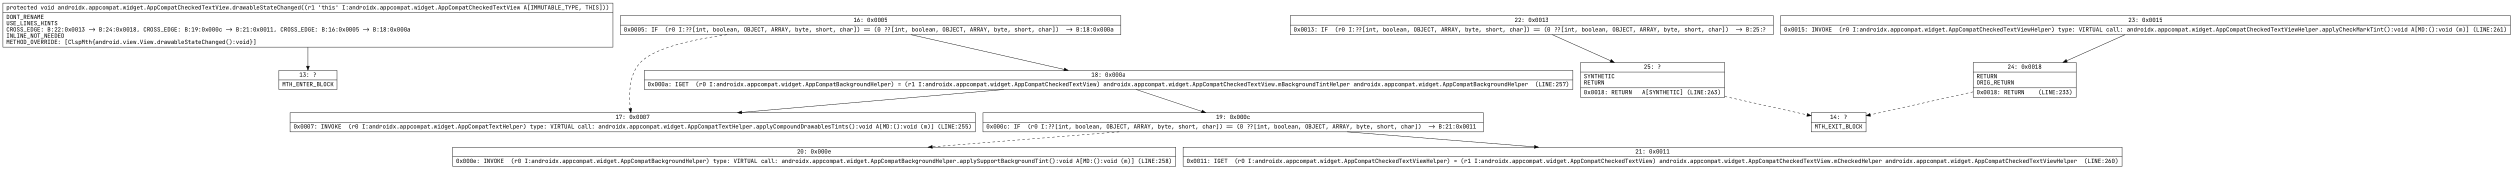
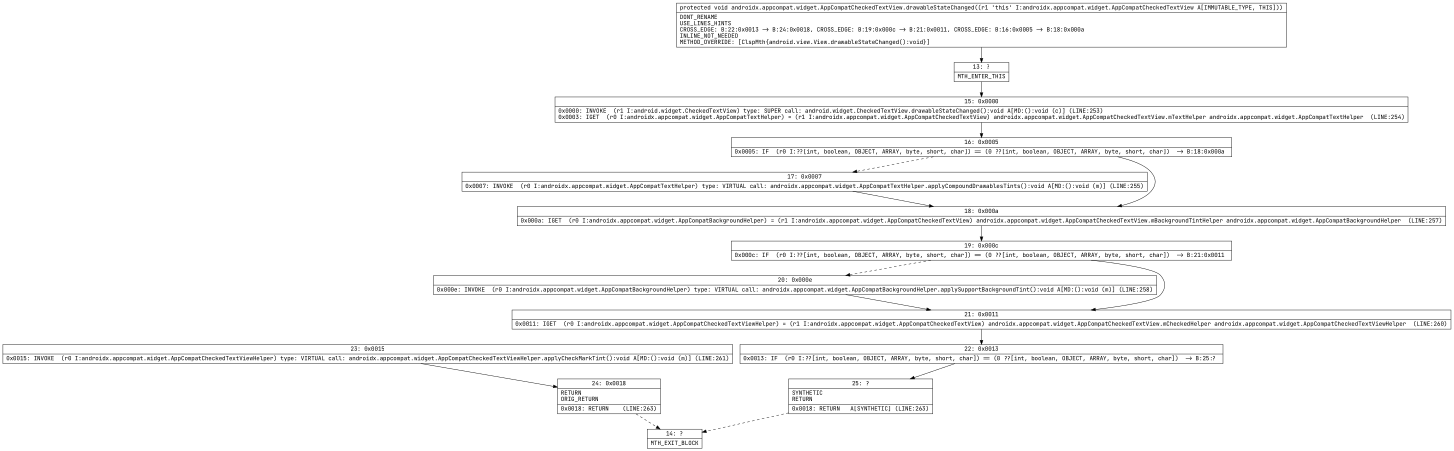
node "13: ?": text "MTH_ENTER_BLOCK" -> "MTH_ENTER_THIS"
node "24: 0x0018": text "0x0018: RETURN    (LINE:233)" -> "0x0018: RETURN    (LINE:263)"
edge "18: 0x000a" -> "17: 0x0007": reversed
node "15: 0x0000": added
edge "20: 0x000e" -> "21: 0x0011": added
edge "21: 0x0011" -> "22: 0x0013": added
